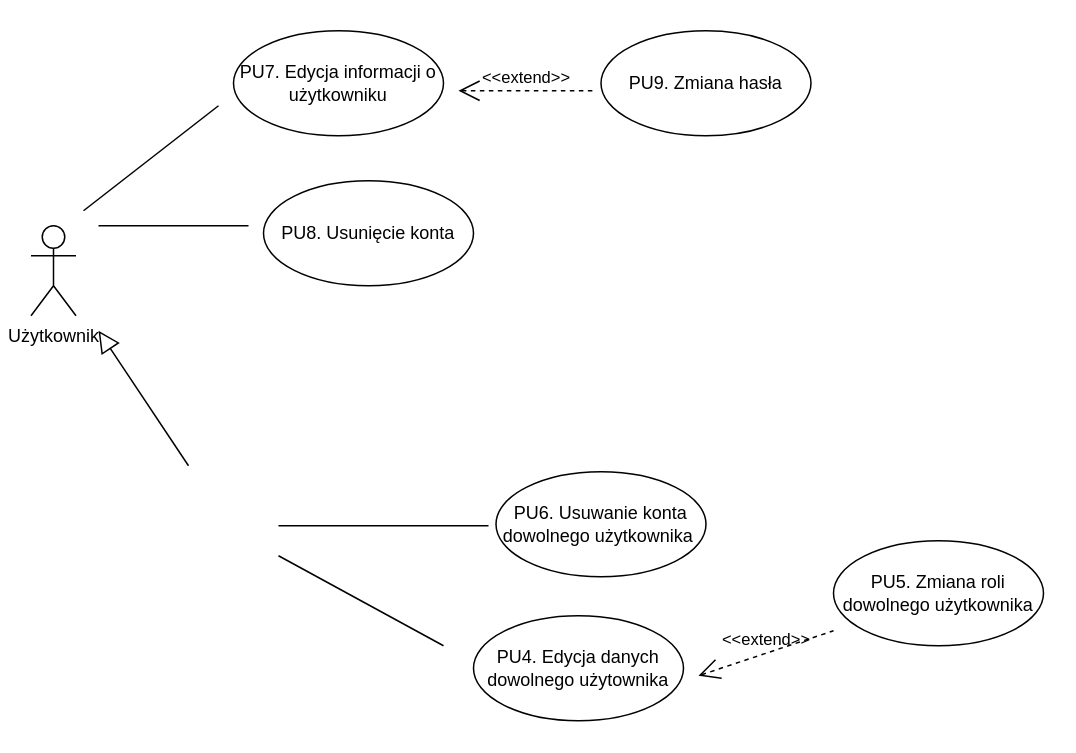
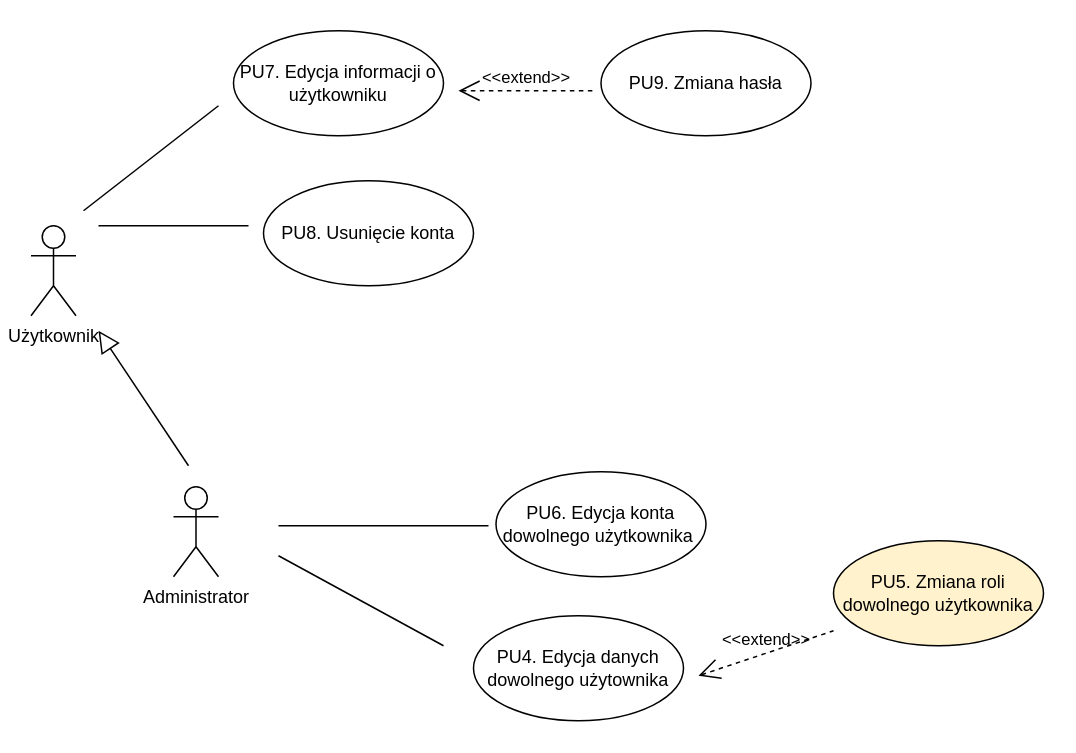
node "PU6. Usuwanie konta dowolnego użytkownika": label "PU6. Usuwanie konta dowolnego użytkownika" -> "PU6. Edycja konta dowolnego użytkownika"
node "Administrator": added
node "PU5. Zmiana roli dowolnego użytkownika": fillcolor #ffffff -> #fff2cc
